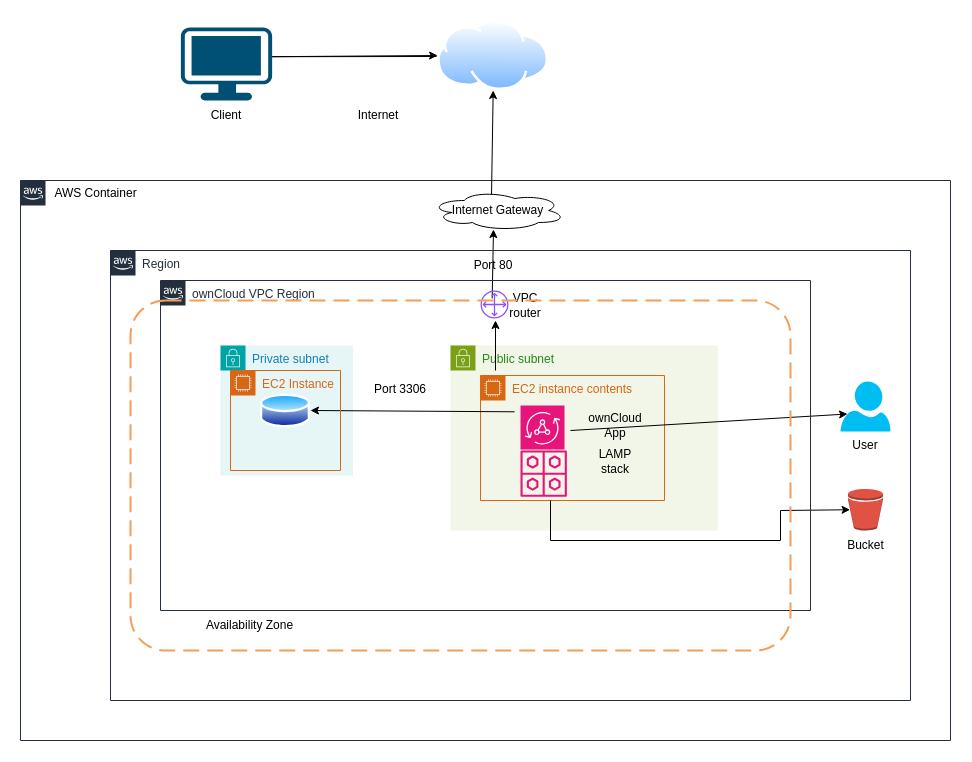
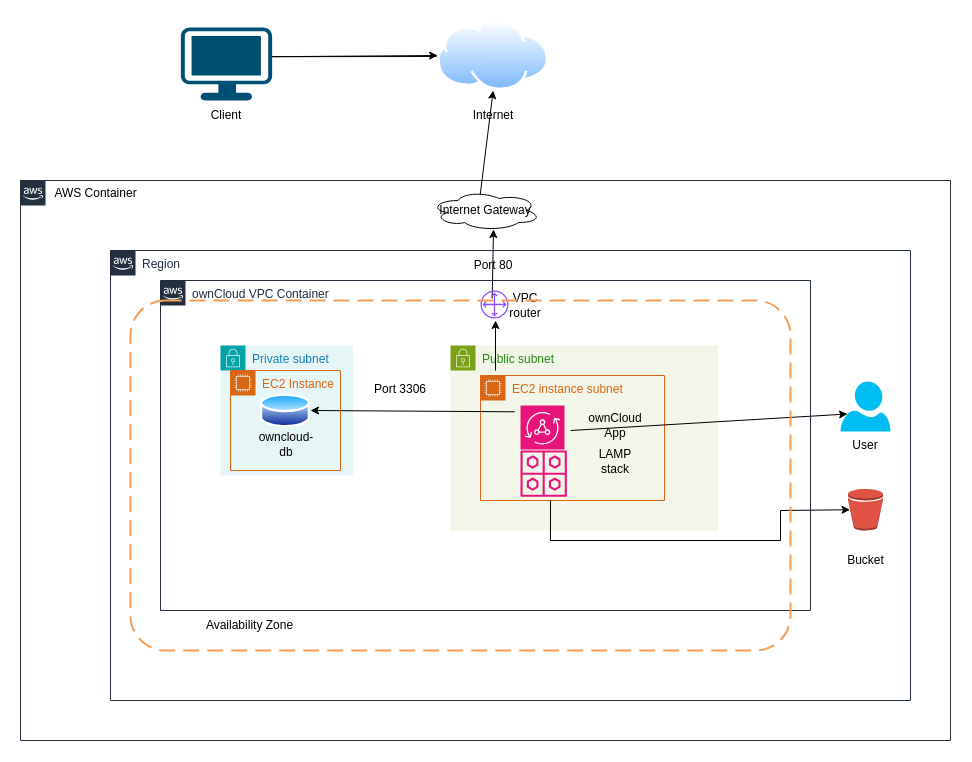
node "Internet": moved (378, 116) -> (493, 116)
node "Internet Gateway": size 135x40 -> 110x40
node "ownCloud VPC Region": label "ownCloud VPC Region" -> "ownCloud VPC Container"
node "EC2 instance contents": label "EC2 instance contents" -> "EC2 instance subnet"
node "owncloud-db": added
node "Bucket": moved (866, 546) -> (866, 561)
